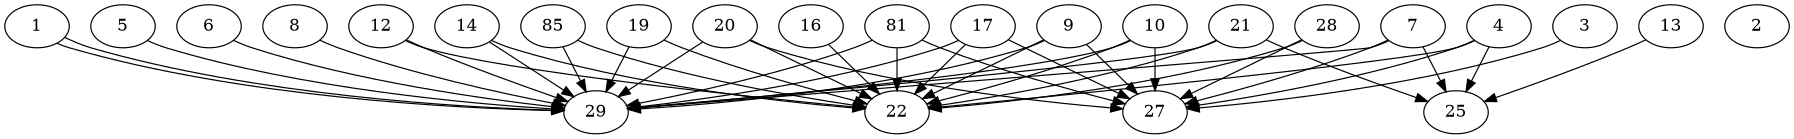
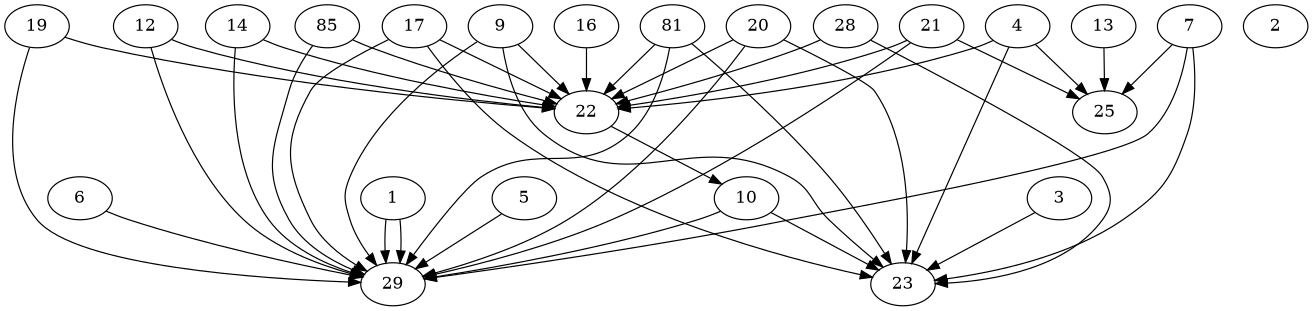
node "8": removed
edge "10" -> "22": reversed
node "27": label "27" -> "23"
